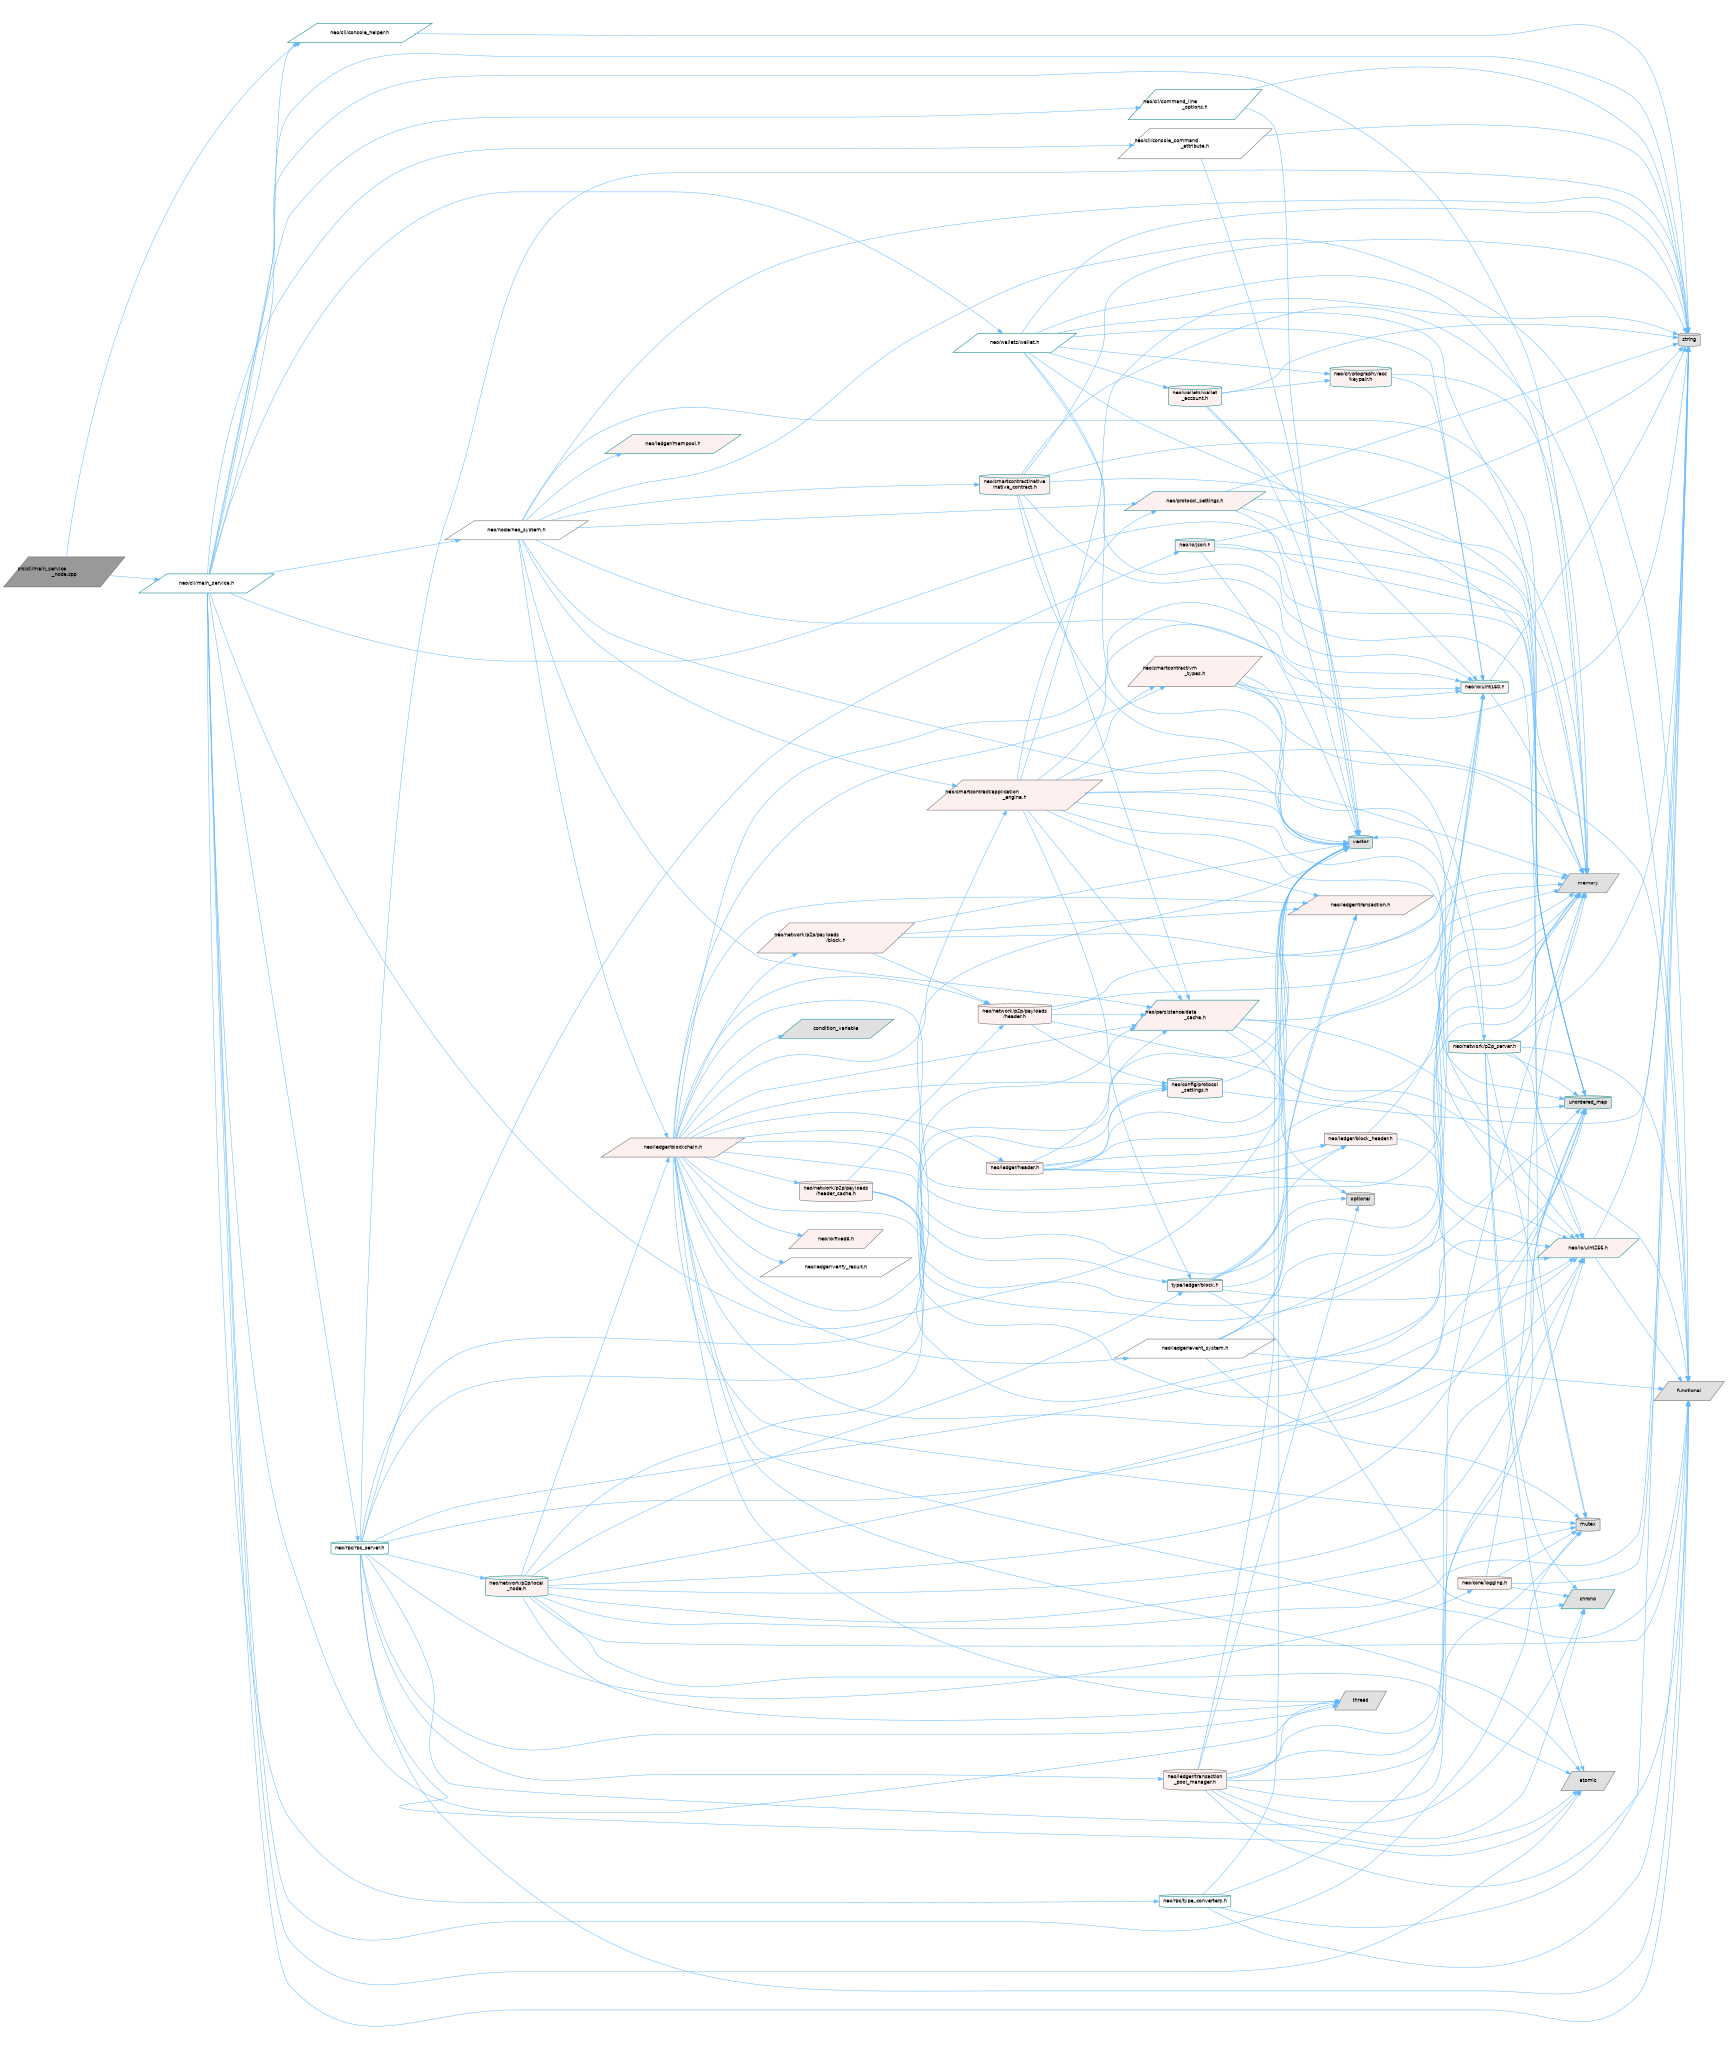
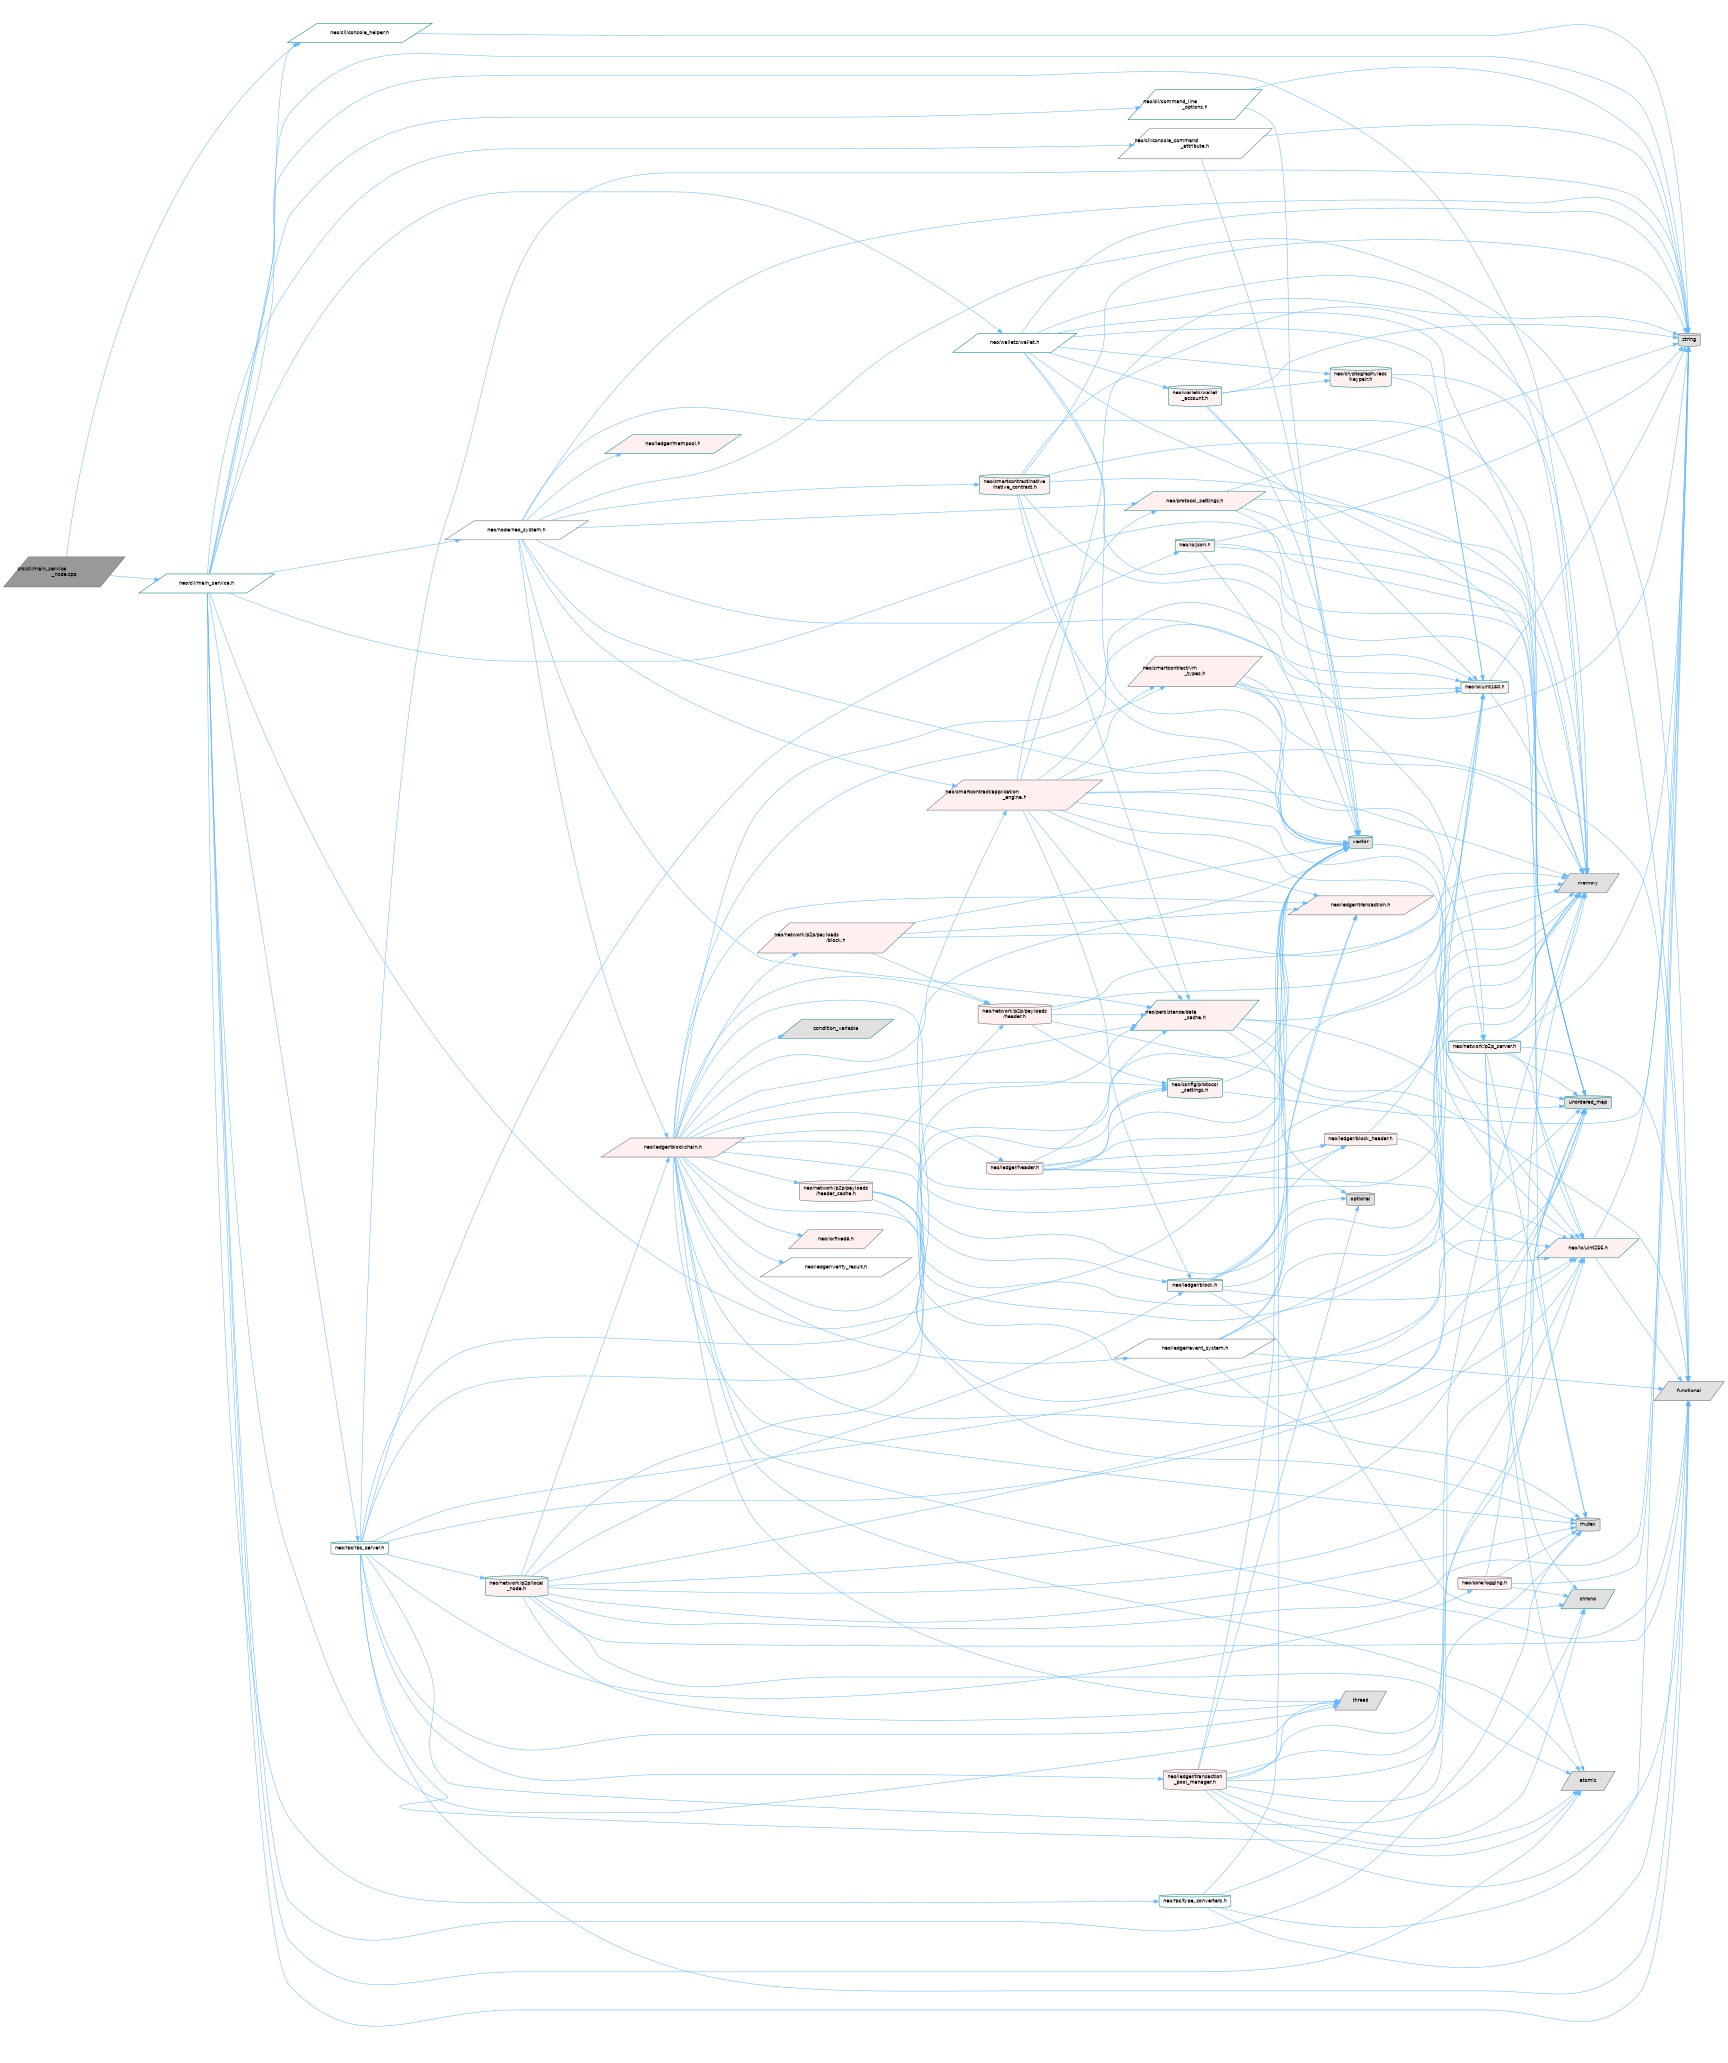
edge "neo/network/p2p_server.h" -> "vector": reversed
node "type/ledger/block.h": label "type/ledger/block.h" -> "neo/ledger/block.h"
edge "neo/network/p2p/payloads /header_cache.h" -> "mutex": added
